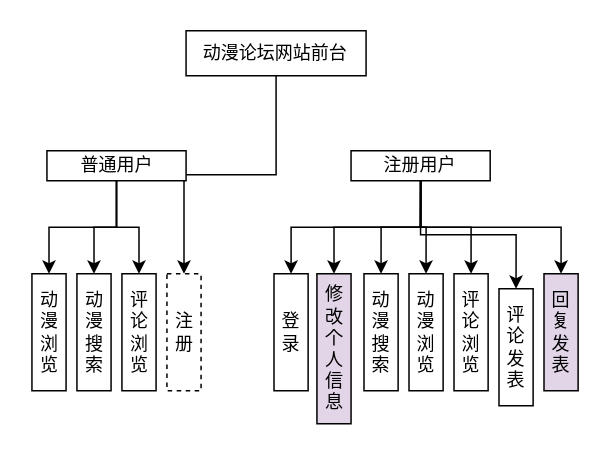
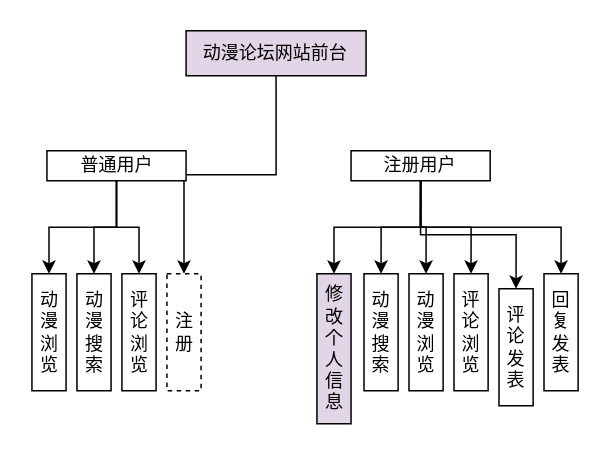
node "动漫论坛网站前台": fillcolor #ffffff -> #e1d5e7
edge "注册用户" -> "登录": removed
node "登录": removed
node "回复发表": fillcolor #e1d5e7 -> #ffffff
